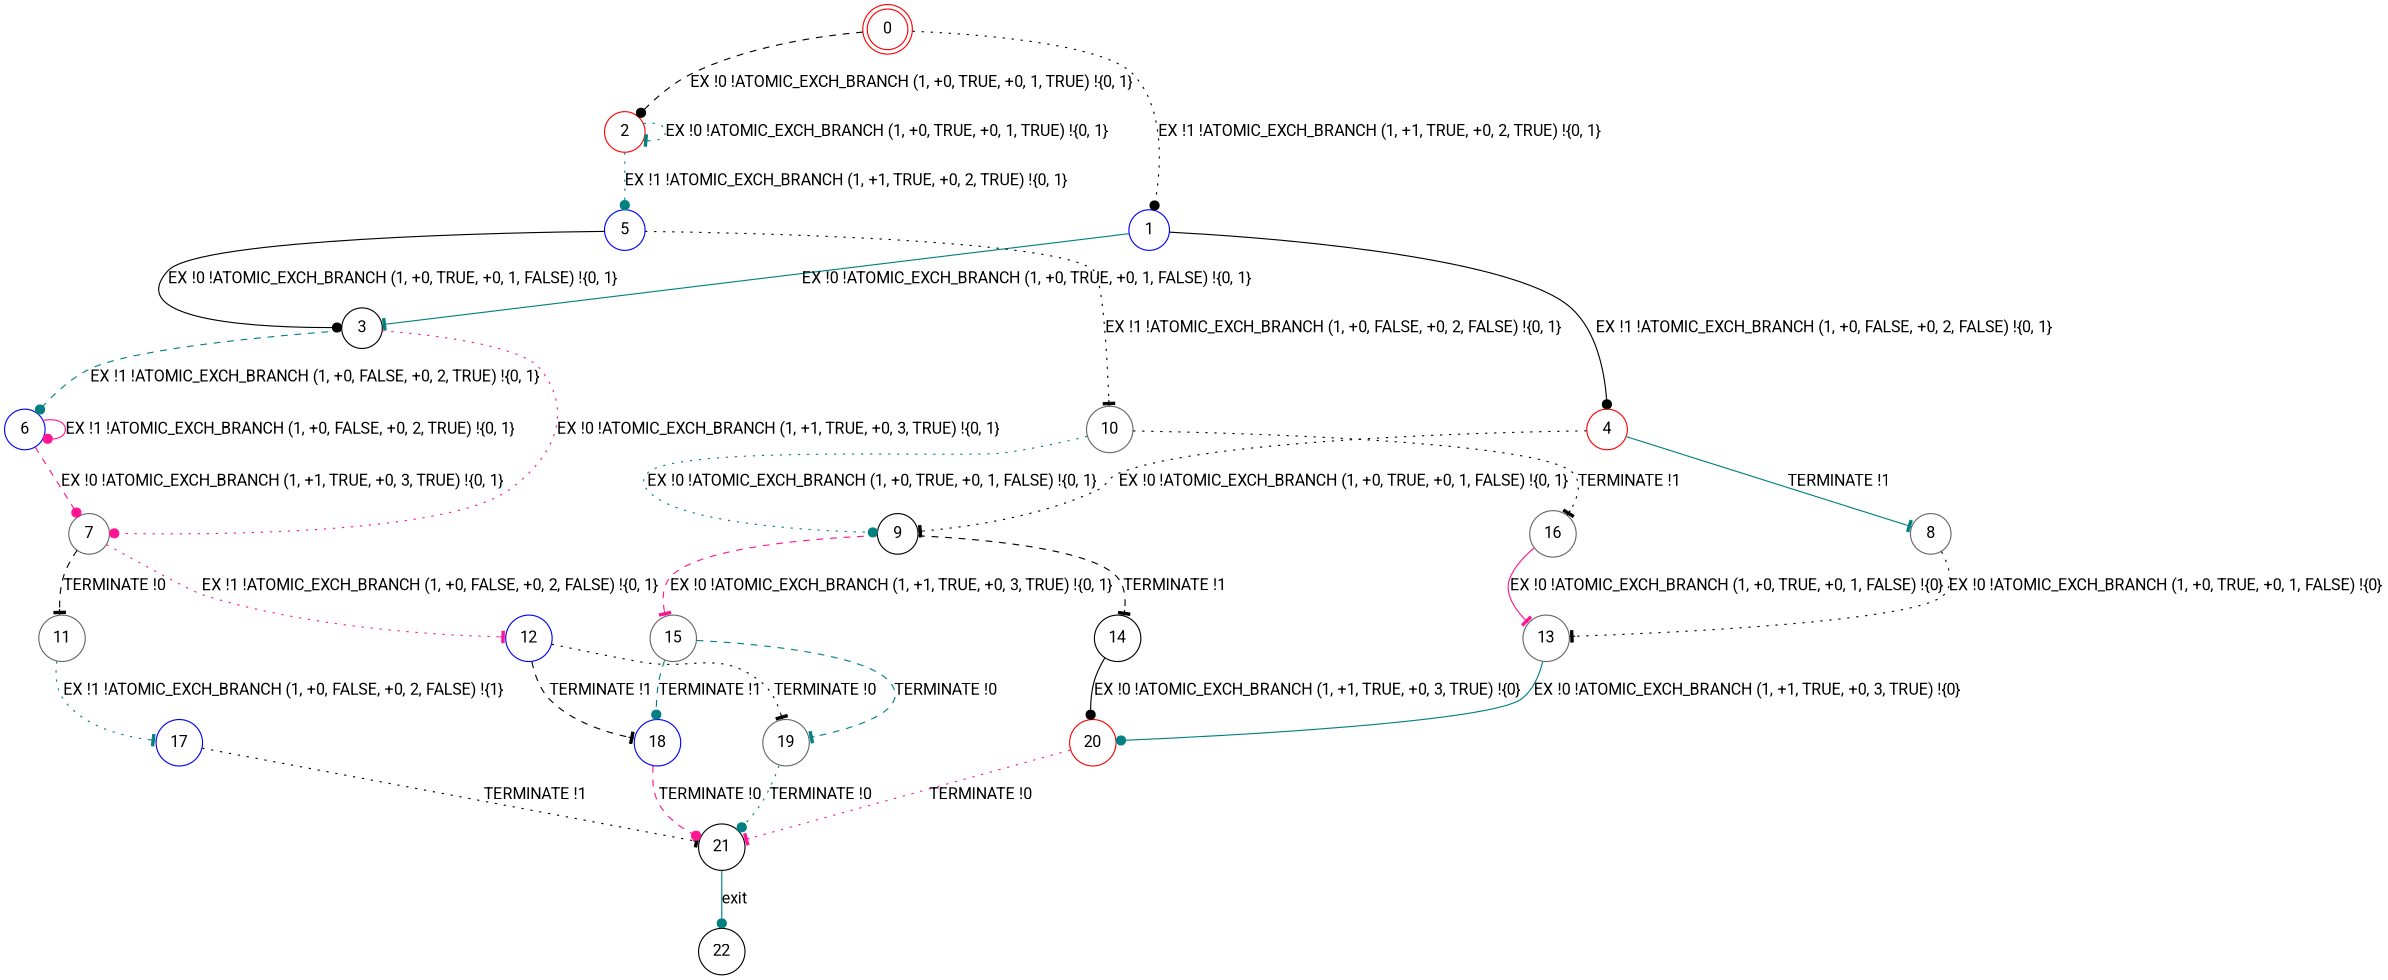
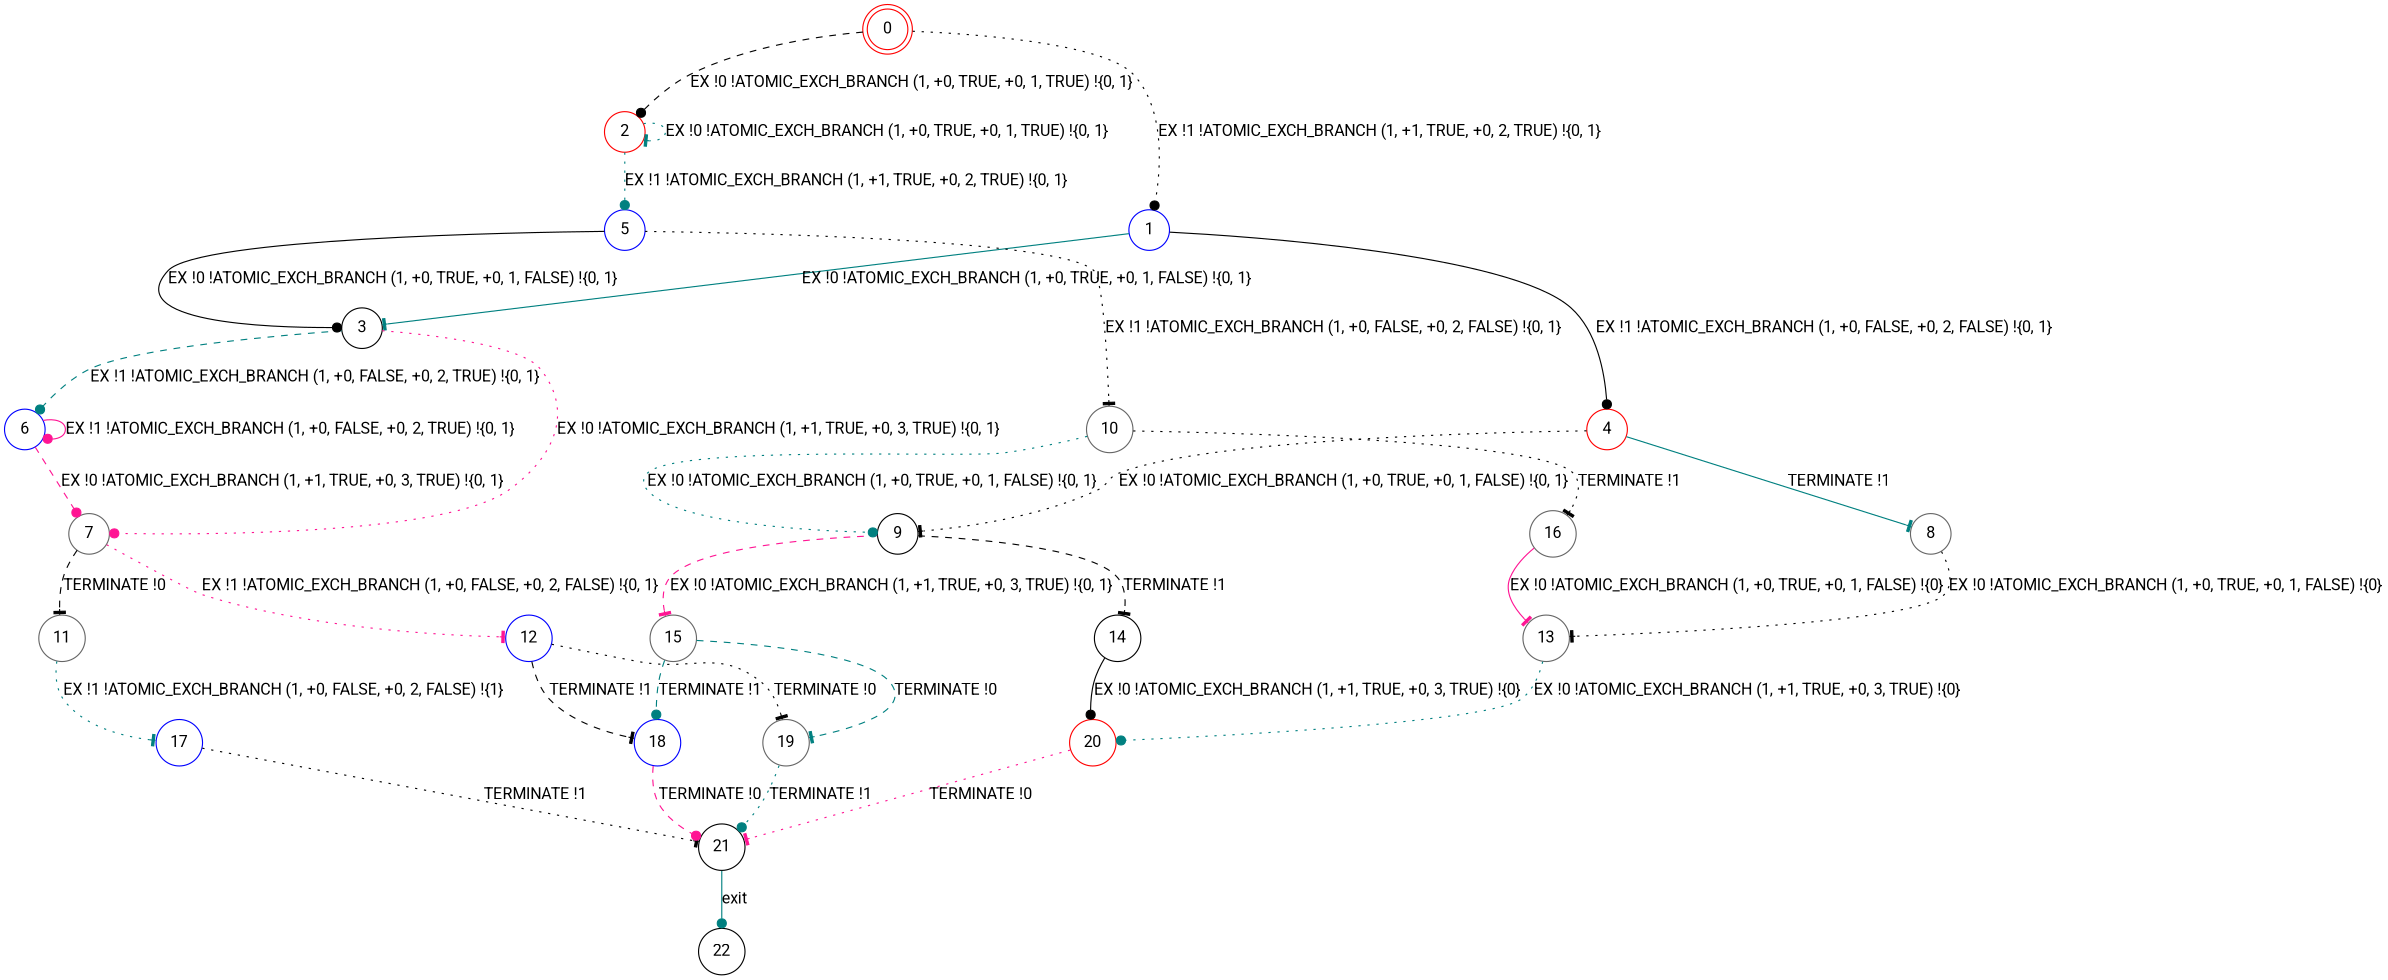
edge "13" -> "20": style solid -> dotted
edge "19" -> "21": label "TERMINATE !0" -> "TERMINATE !1"
